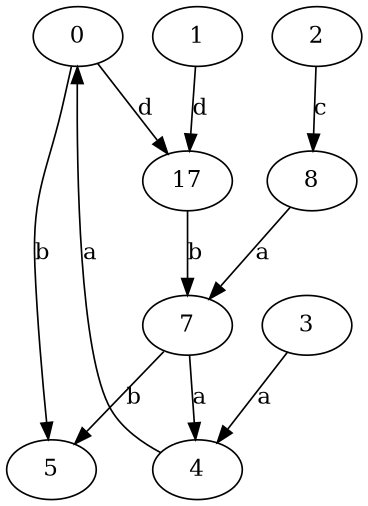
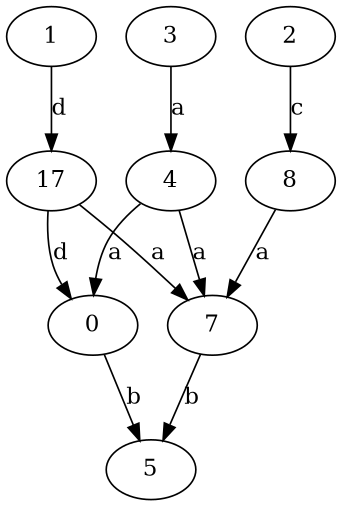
edge "0" -> "17": reversed
edge "17" -> "7": label "b" -> "a"
edge "7" -> "4": reversed
